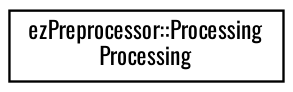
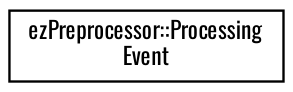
node "ezPreprocessor::Processing Processing": label "ezPreprocessor::Processing Processing" -> "ezPreprocessor::Processing Event"
